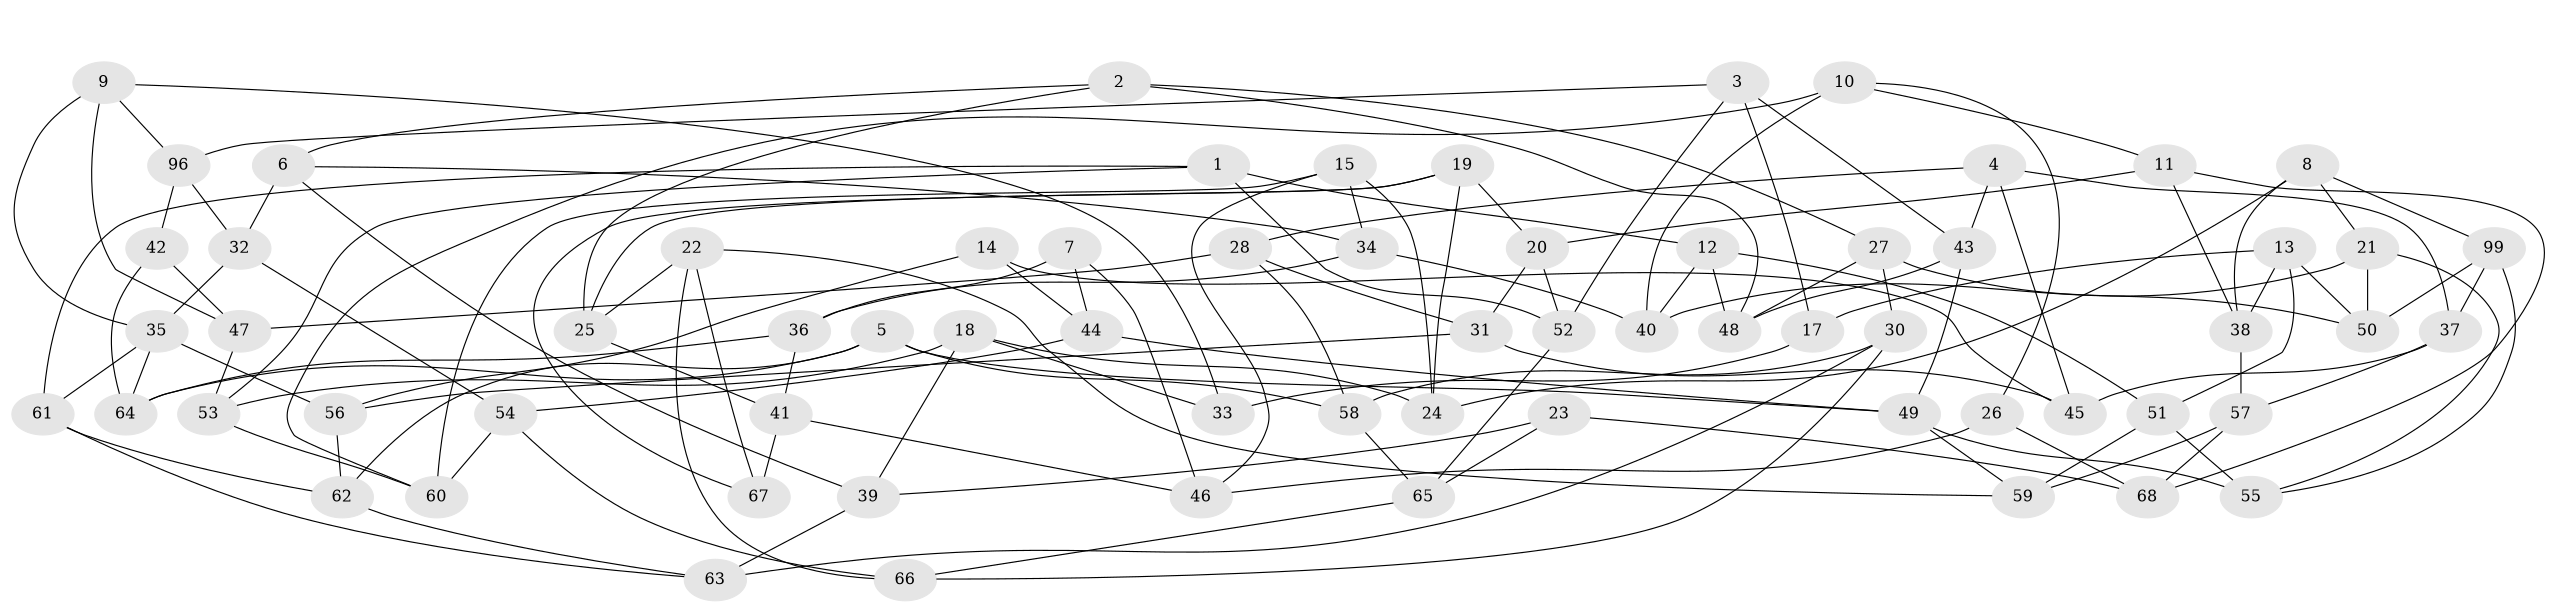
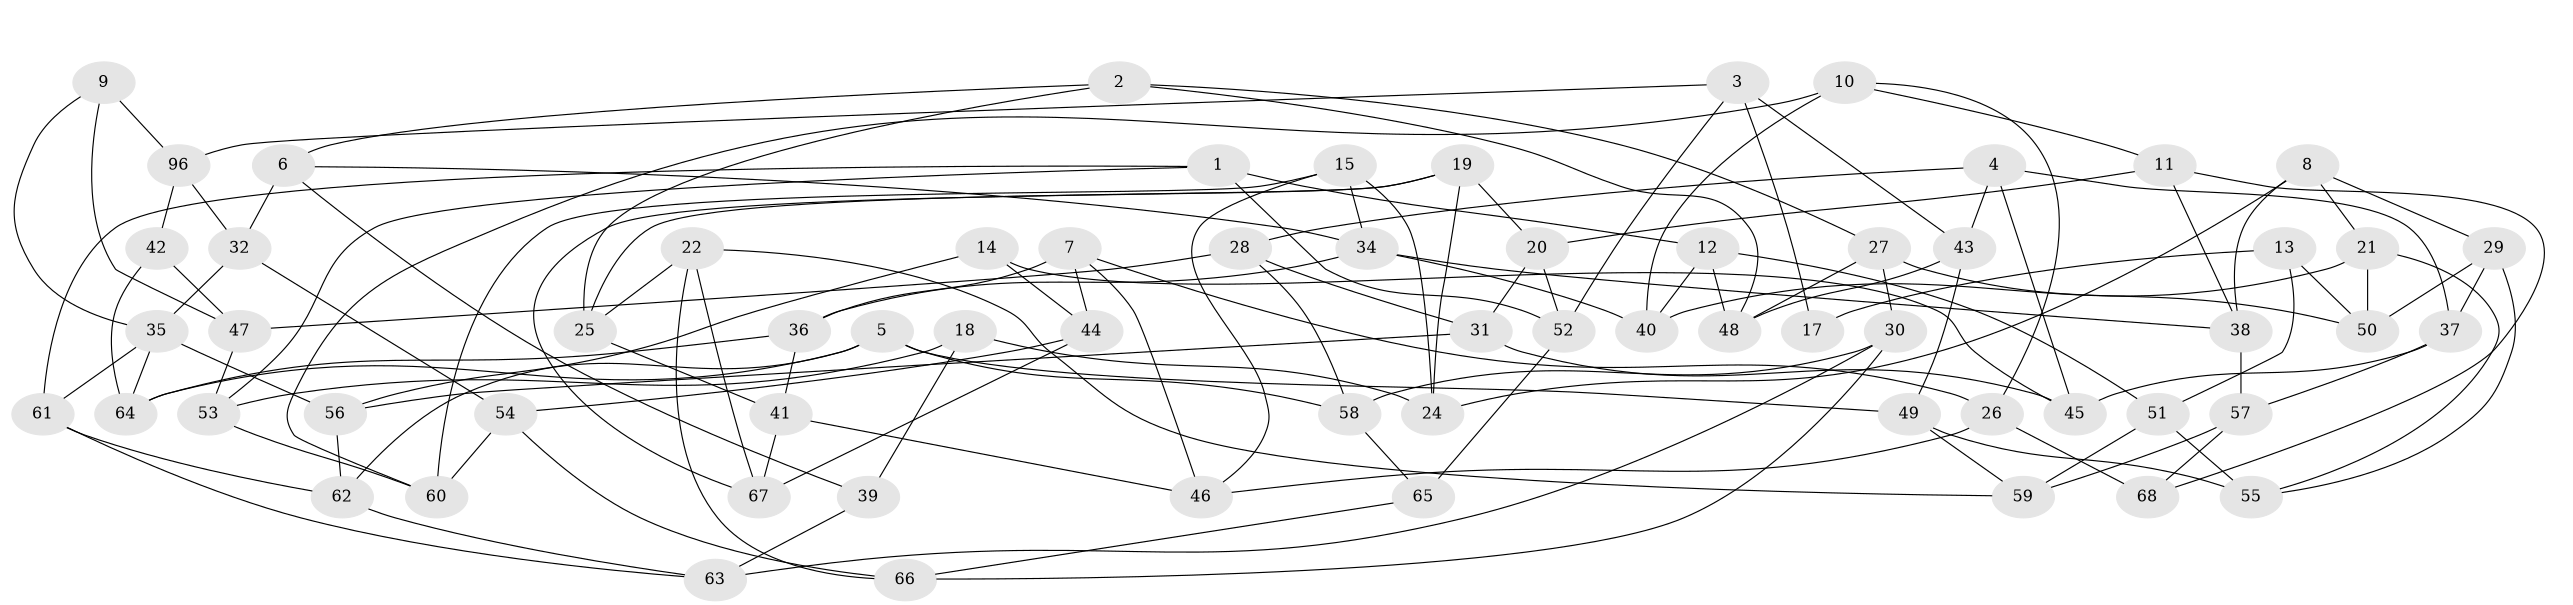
node "99": label "99" -> "29"
edge "13" -- "38": now "34" -- "38"
edge "7" -- "26": added
edge "44" -- "49": now "44" -- "67"
node "33": removed
node "23": removed
